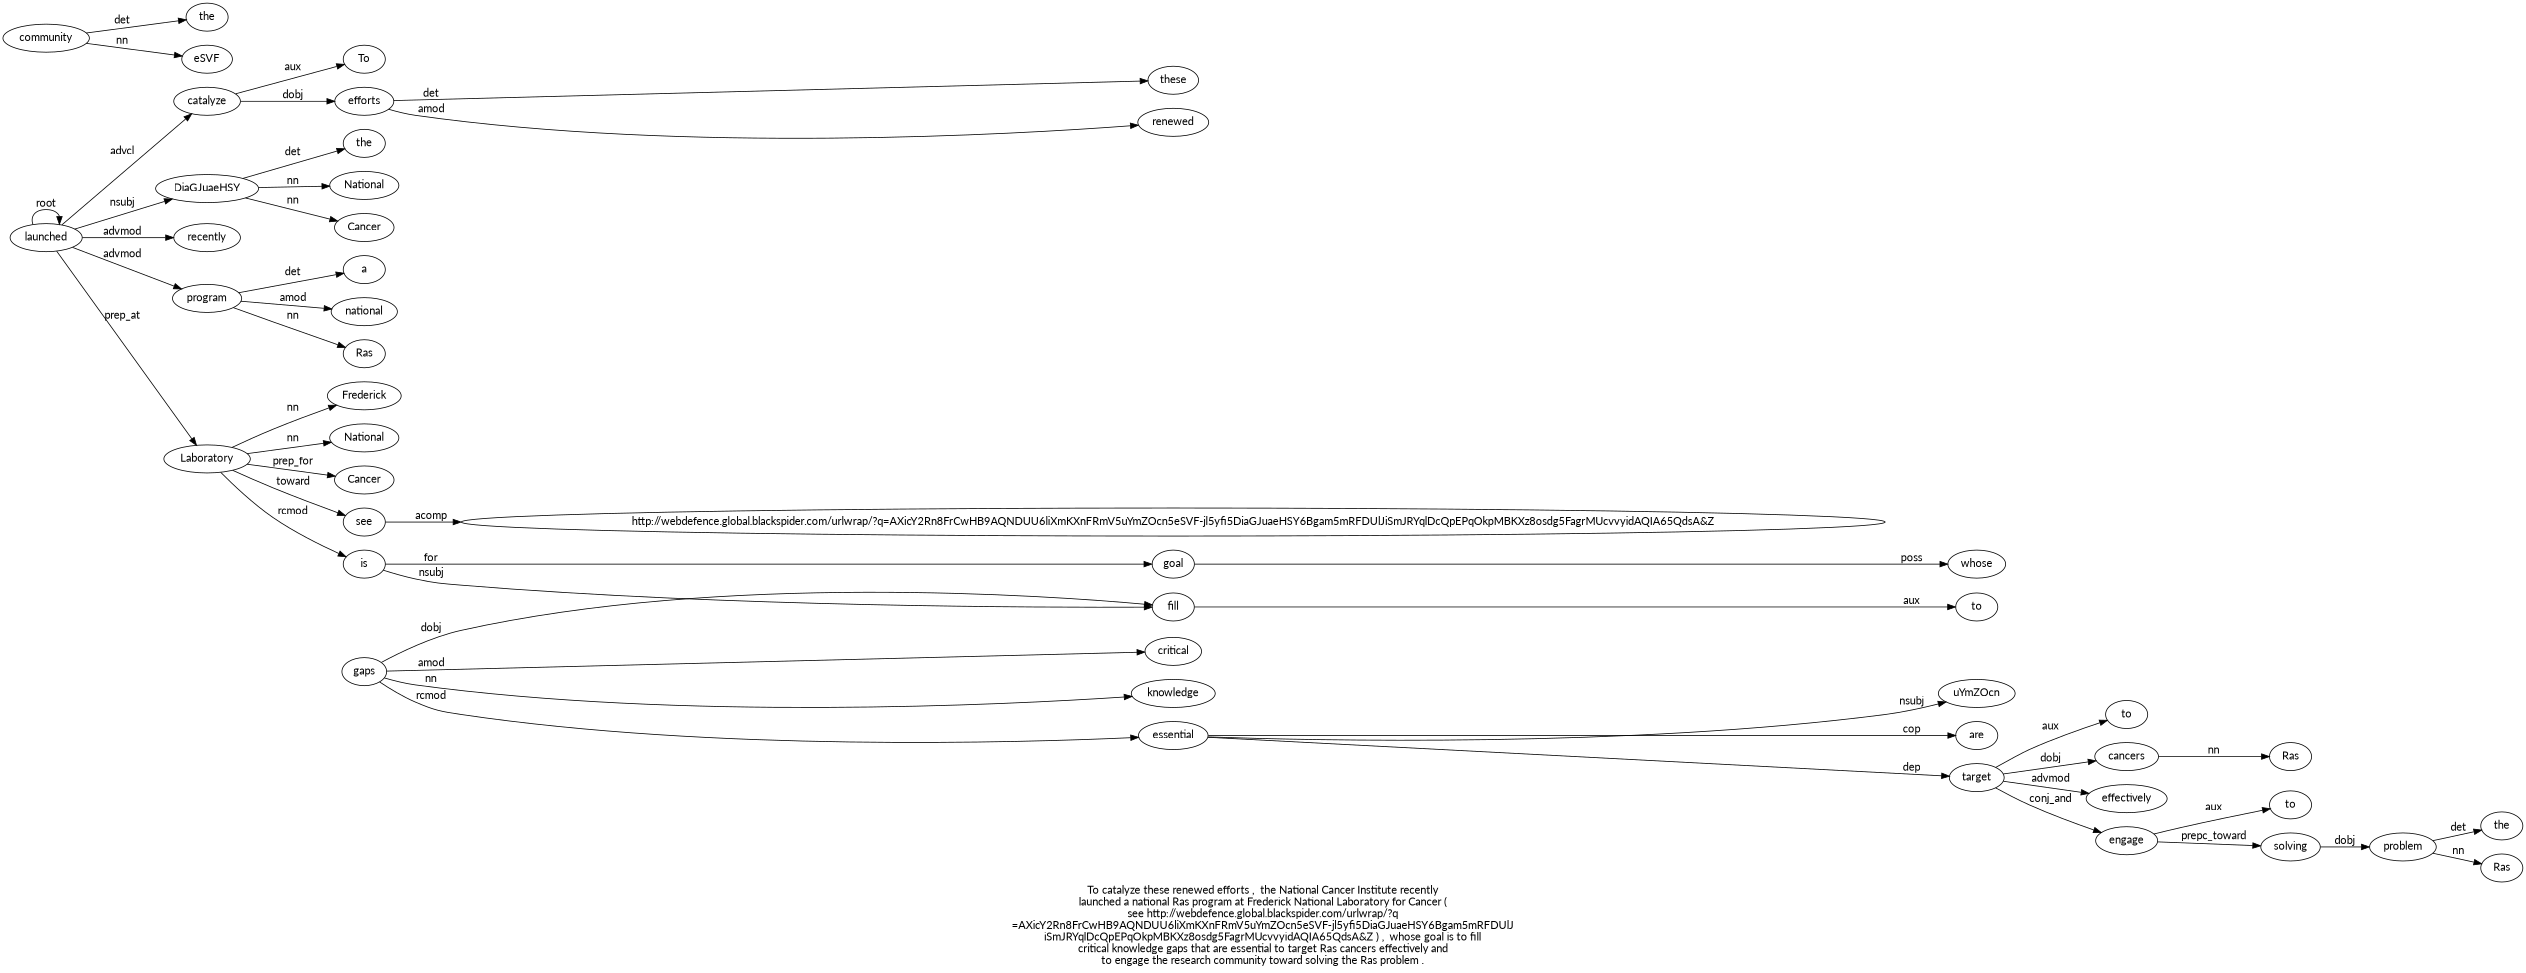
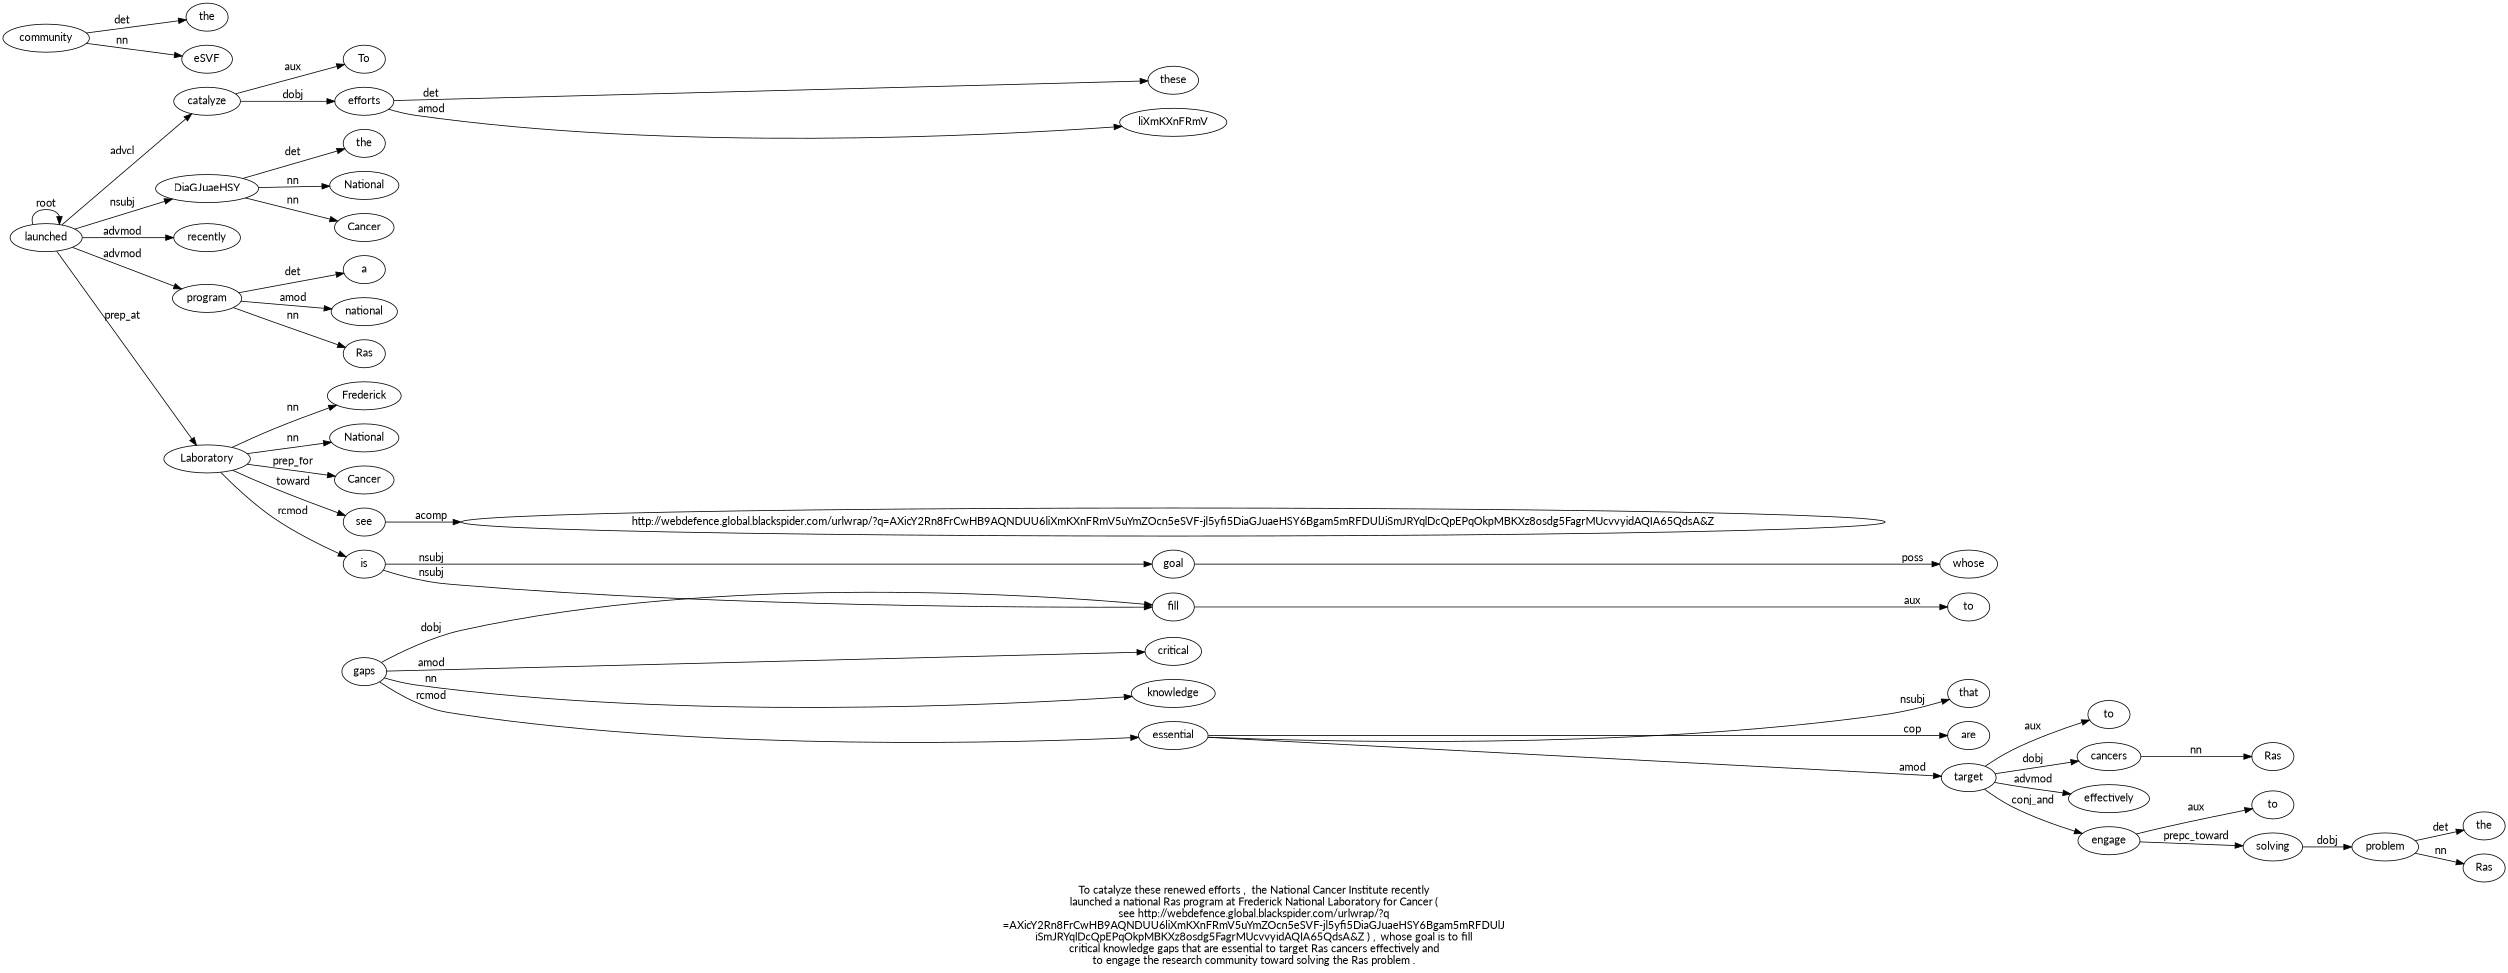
node "renewed": label "renewed" -> "liXmKXnFRmV"
edge "is" -> "goal": label "for" -> "nsubj"
node "uYmZOcn": label "uYmZOcn" -> "that"
edge "essential" -> "target": label "dep" -> "amod"
